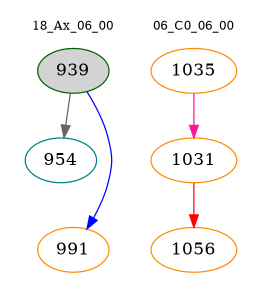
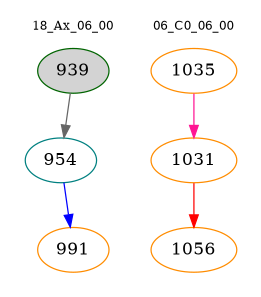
edge "939" -> "991": now "954" -> "991"
